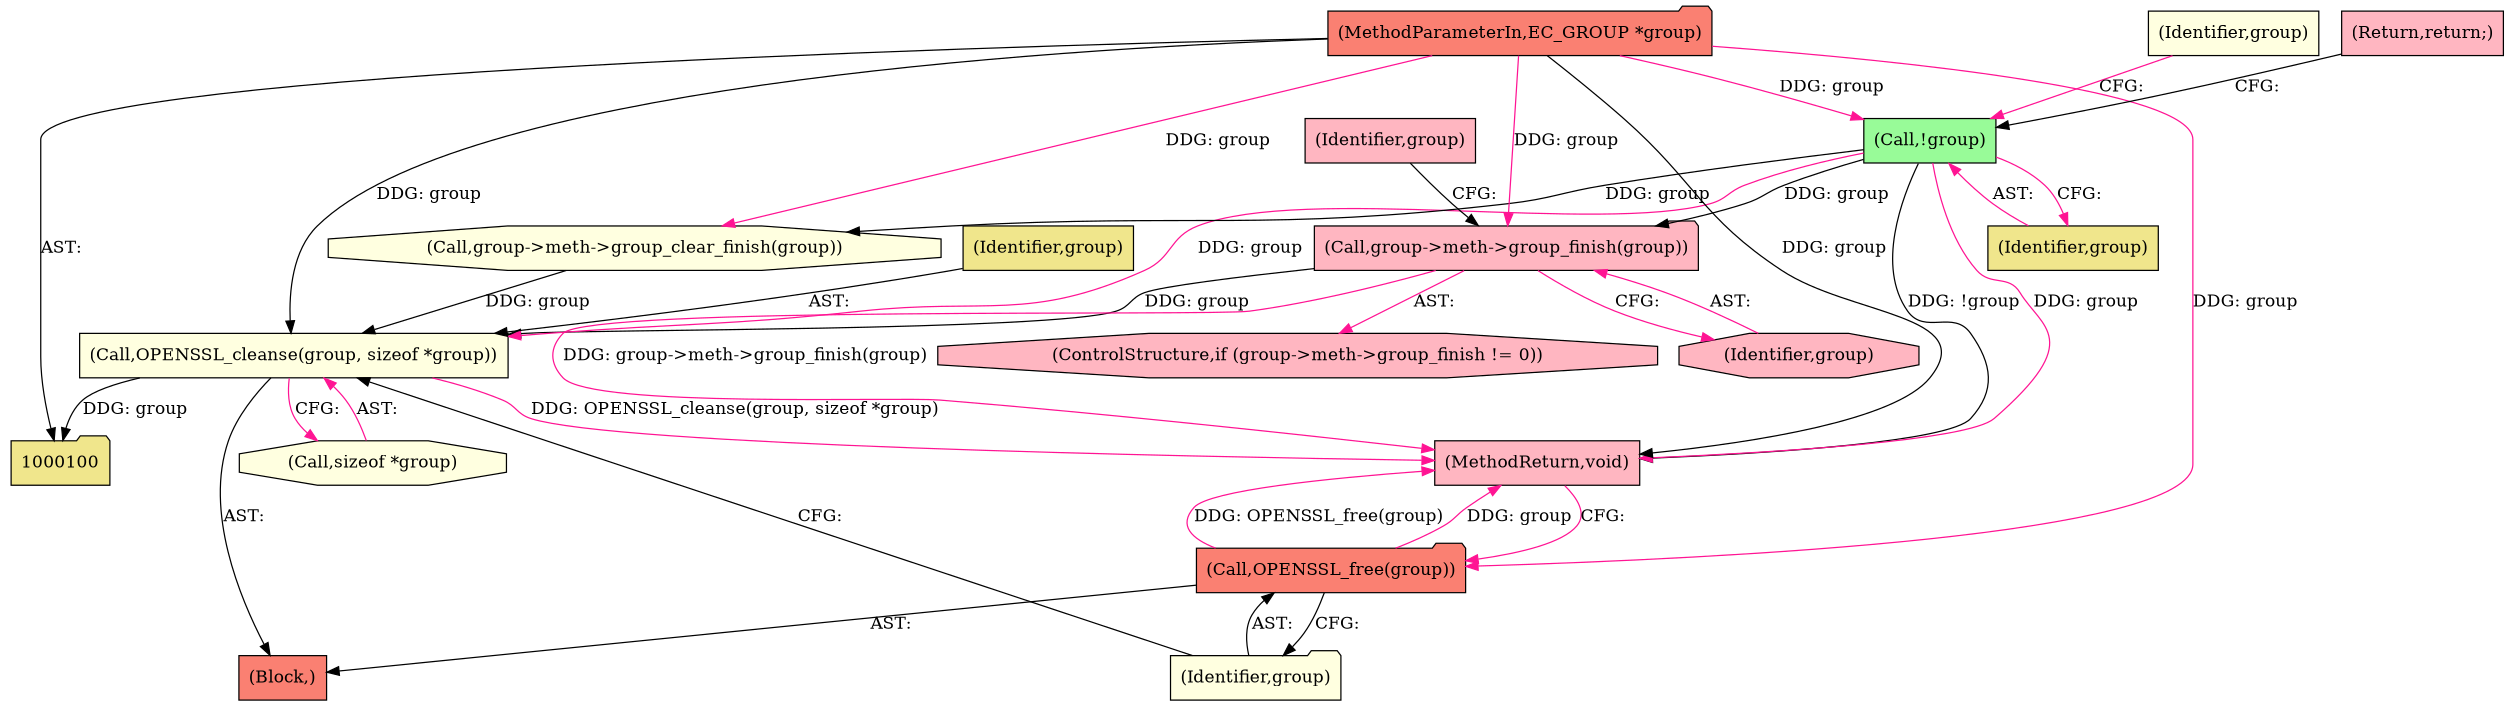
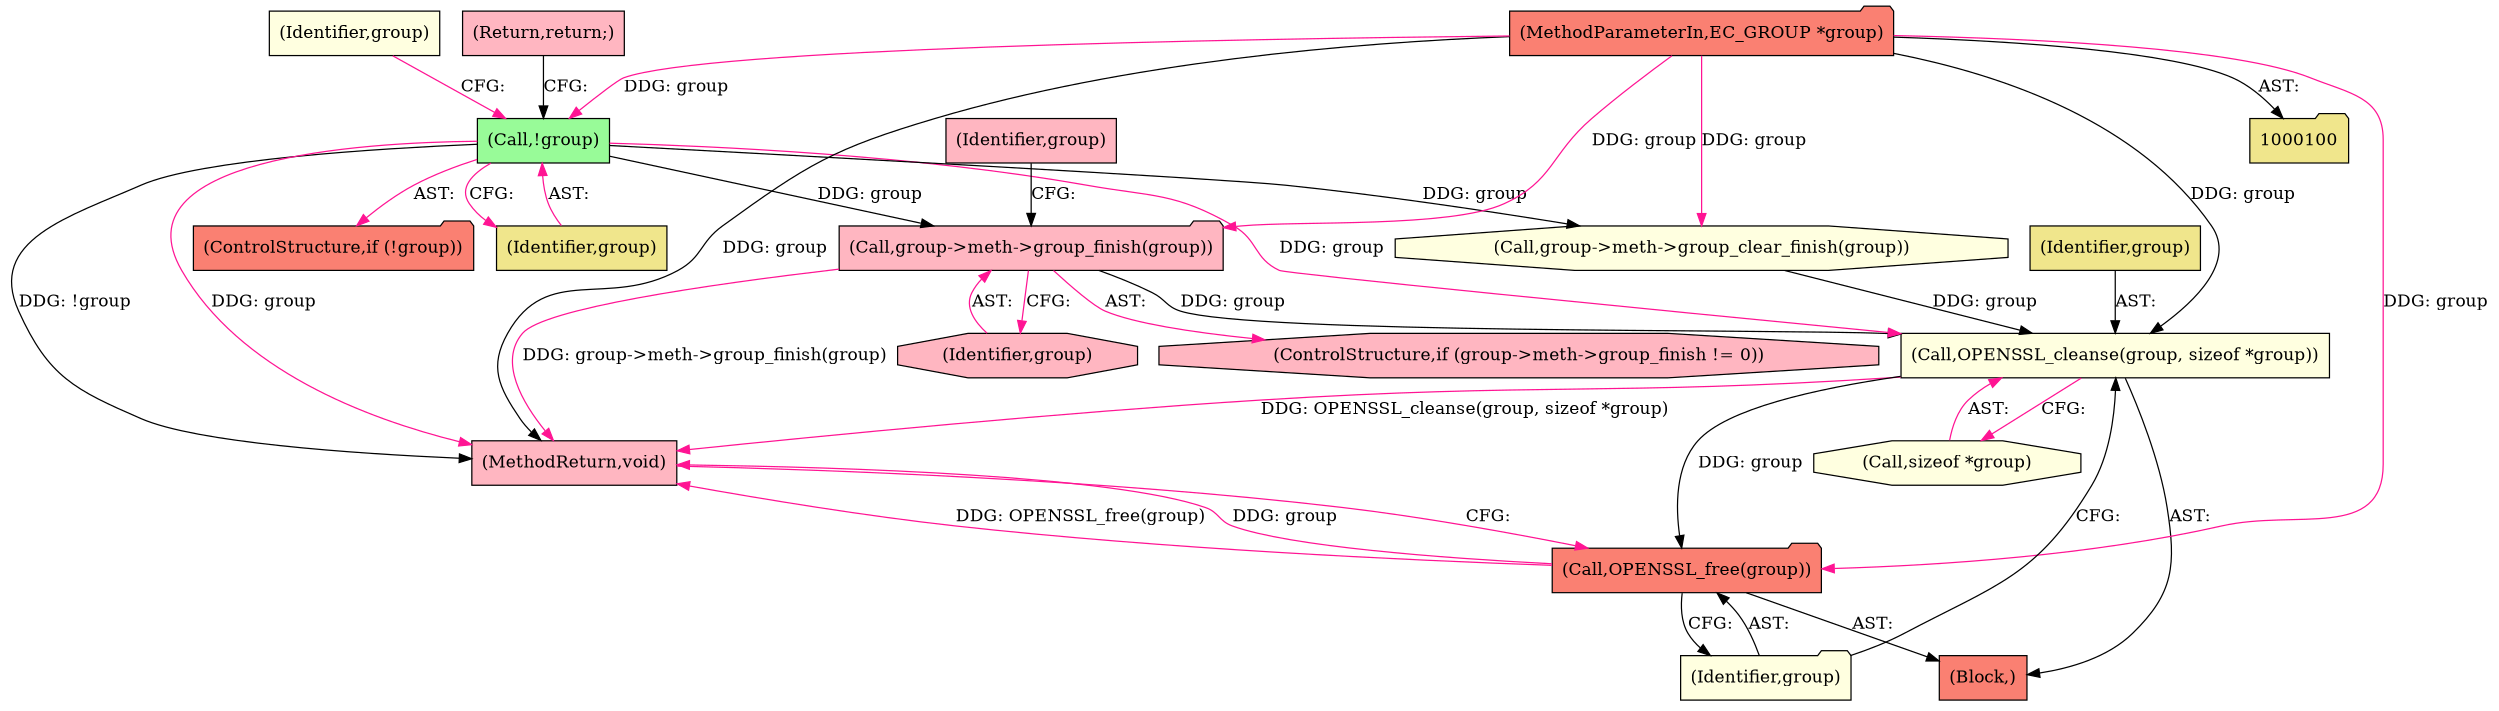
node "(ControlStructure,if (!group))": added
edge "(Call,OPENSSL_cleanse(group, sizeof *group))" -> "1000100": now "(Call,OPENSSL_cleanse(group, sizeof *group))" -> "(Call,OPENSSL_free(group))"
